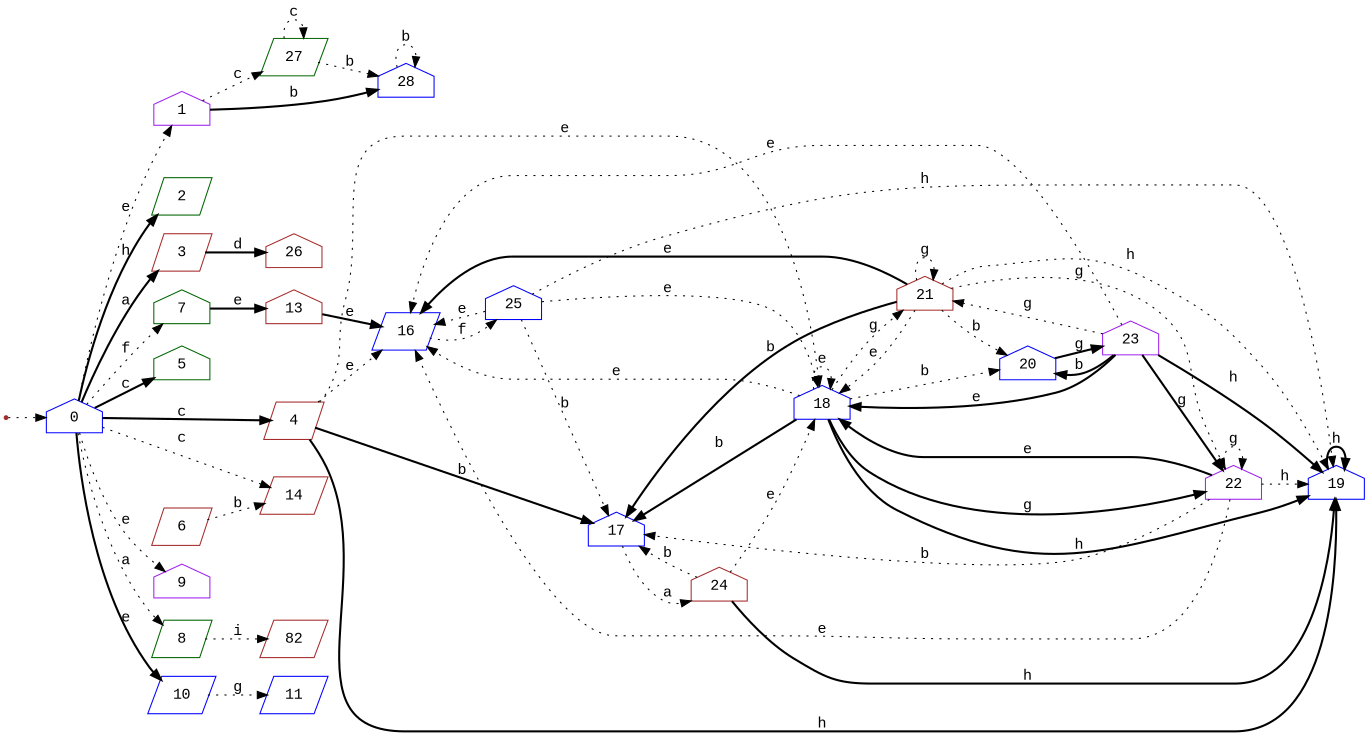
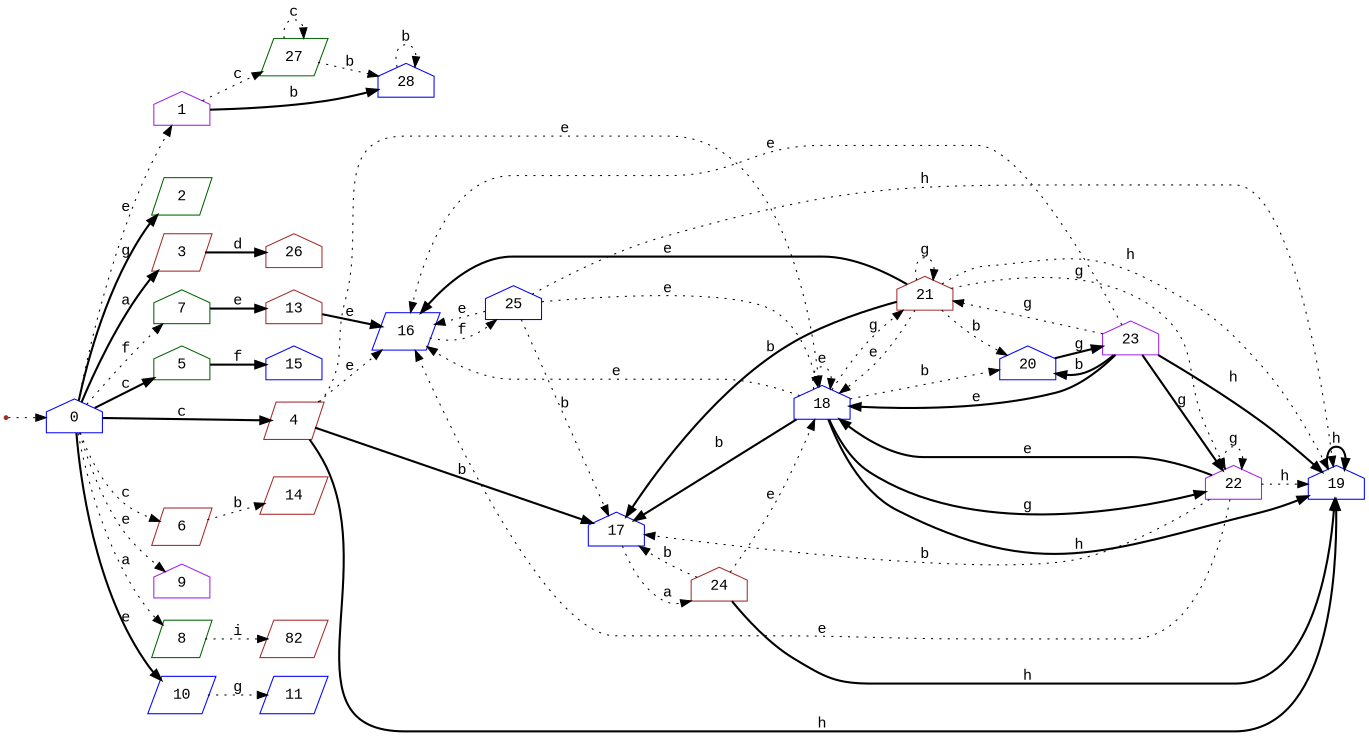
edge "0" -> "2": label "h" -> "g"
node "15": added
edge "0" -> "14": now "0" -> "6"
